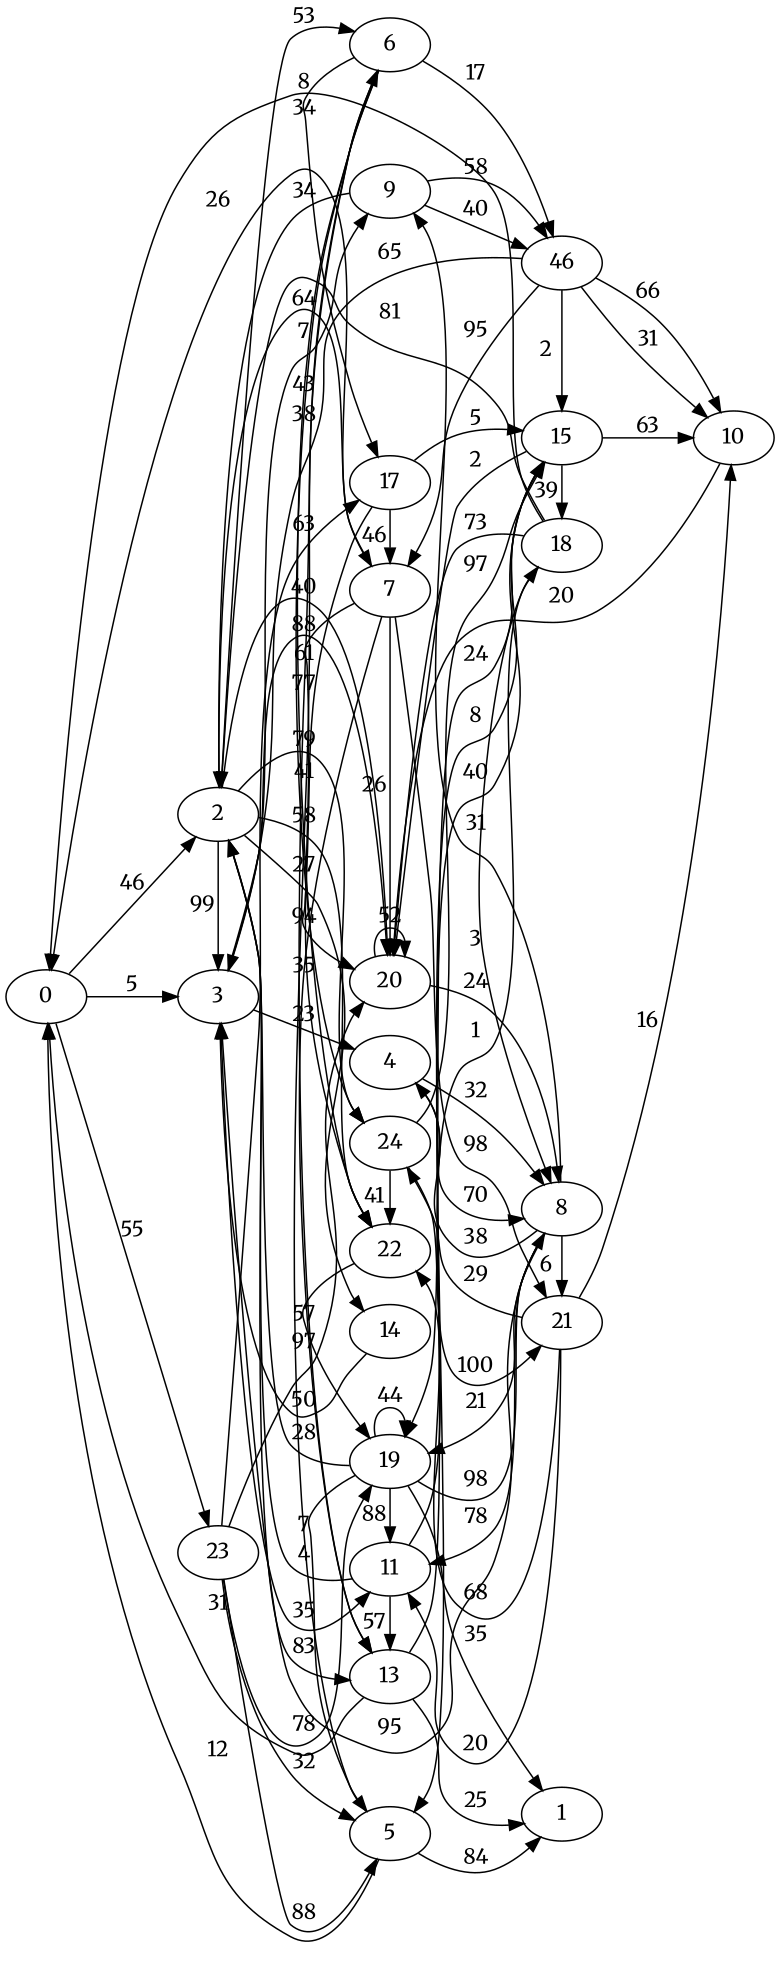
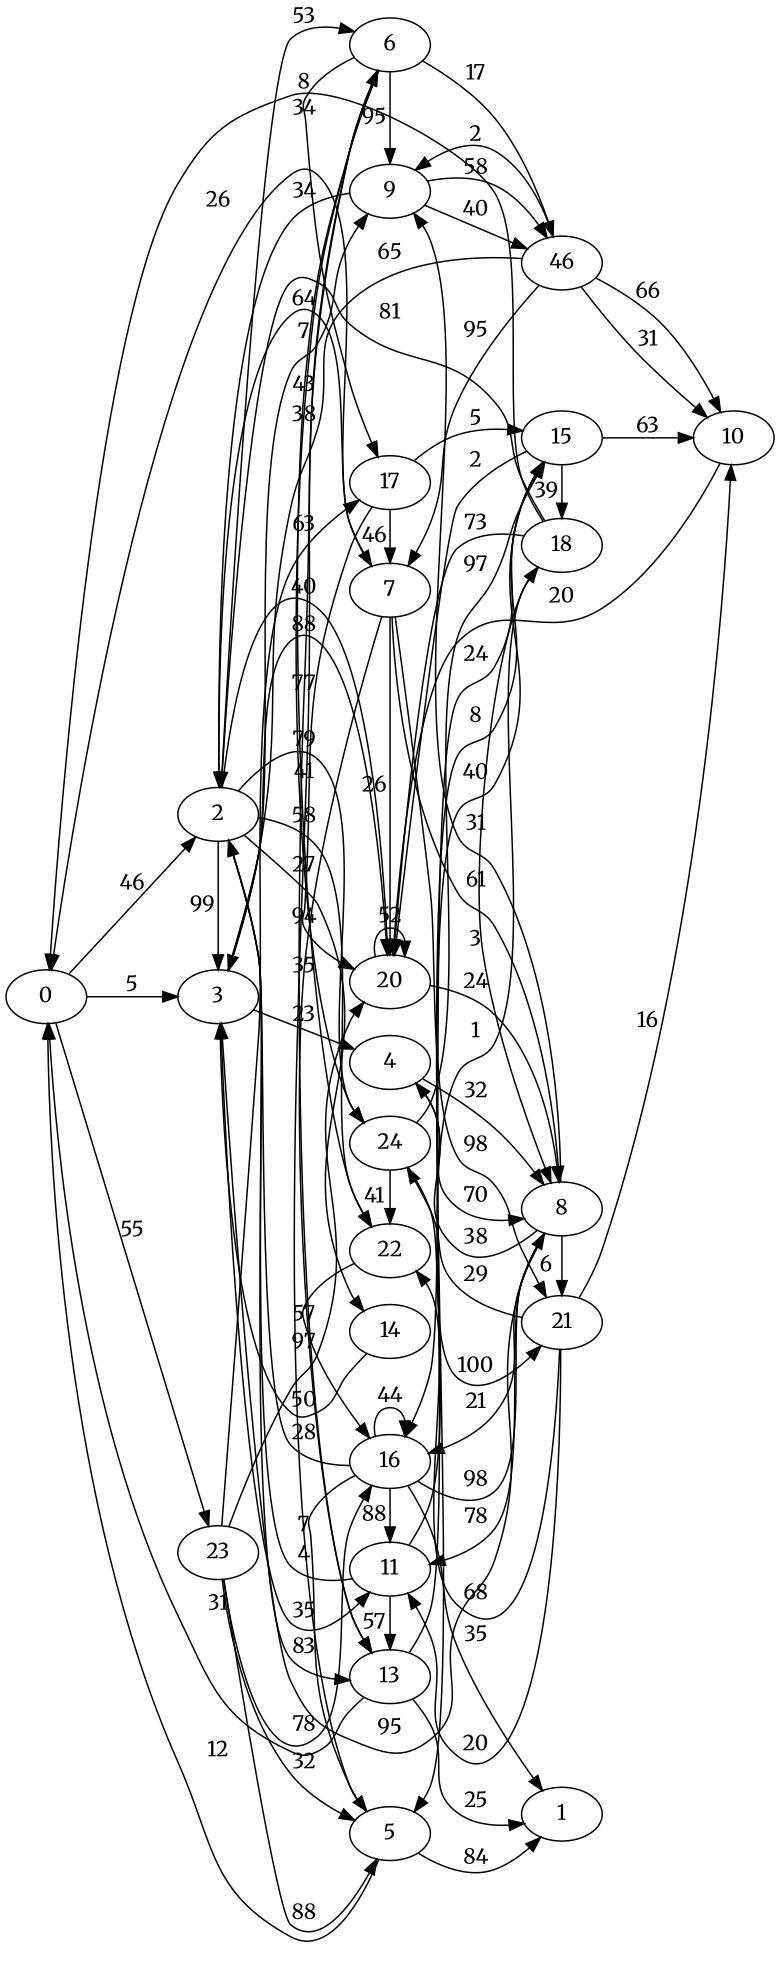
edge "6" -> "9": added, label "95"
edge "46" -> "15": now "46" -> "9"
edge "7" -> "22": now "7" -> "8"
node "19": label "19" -> "16"
